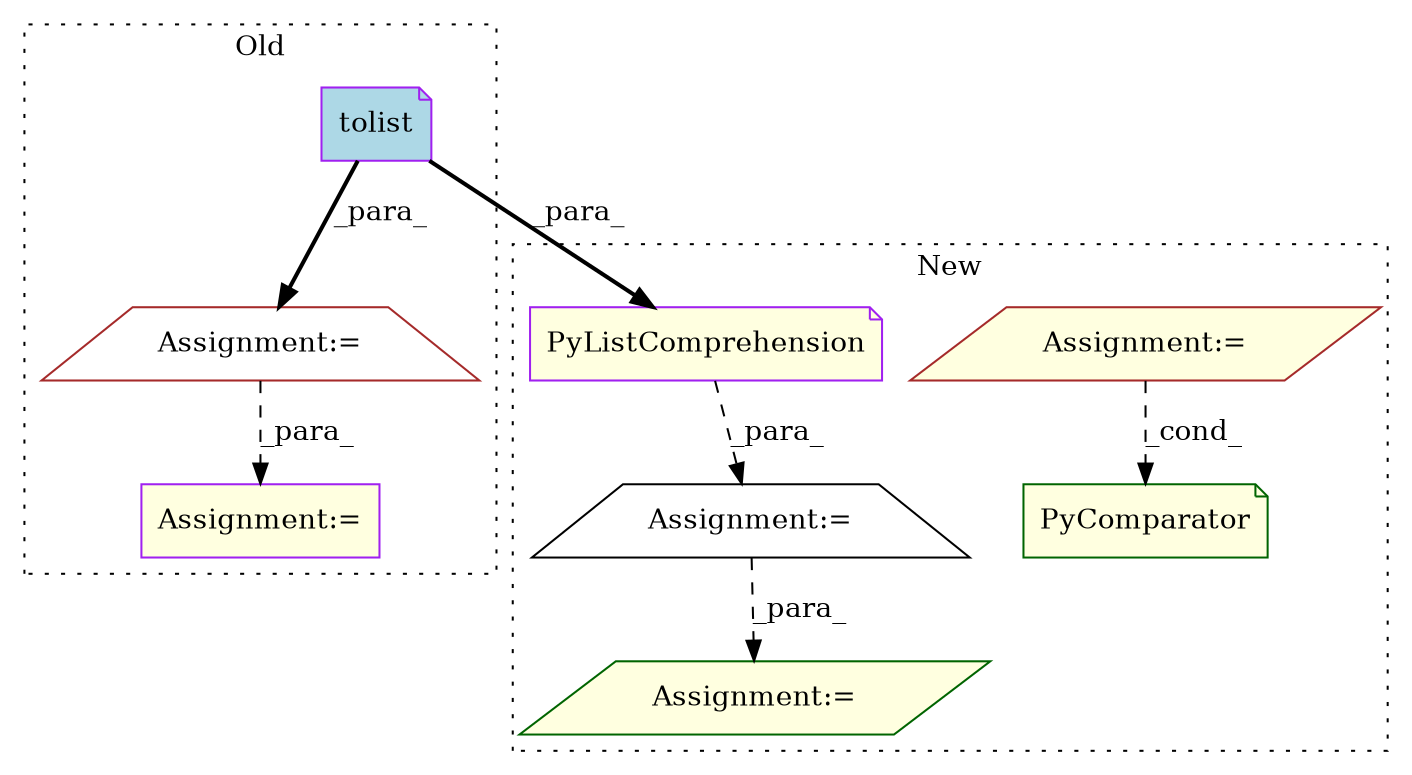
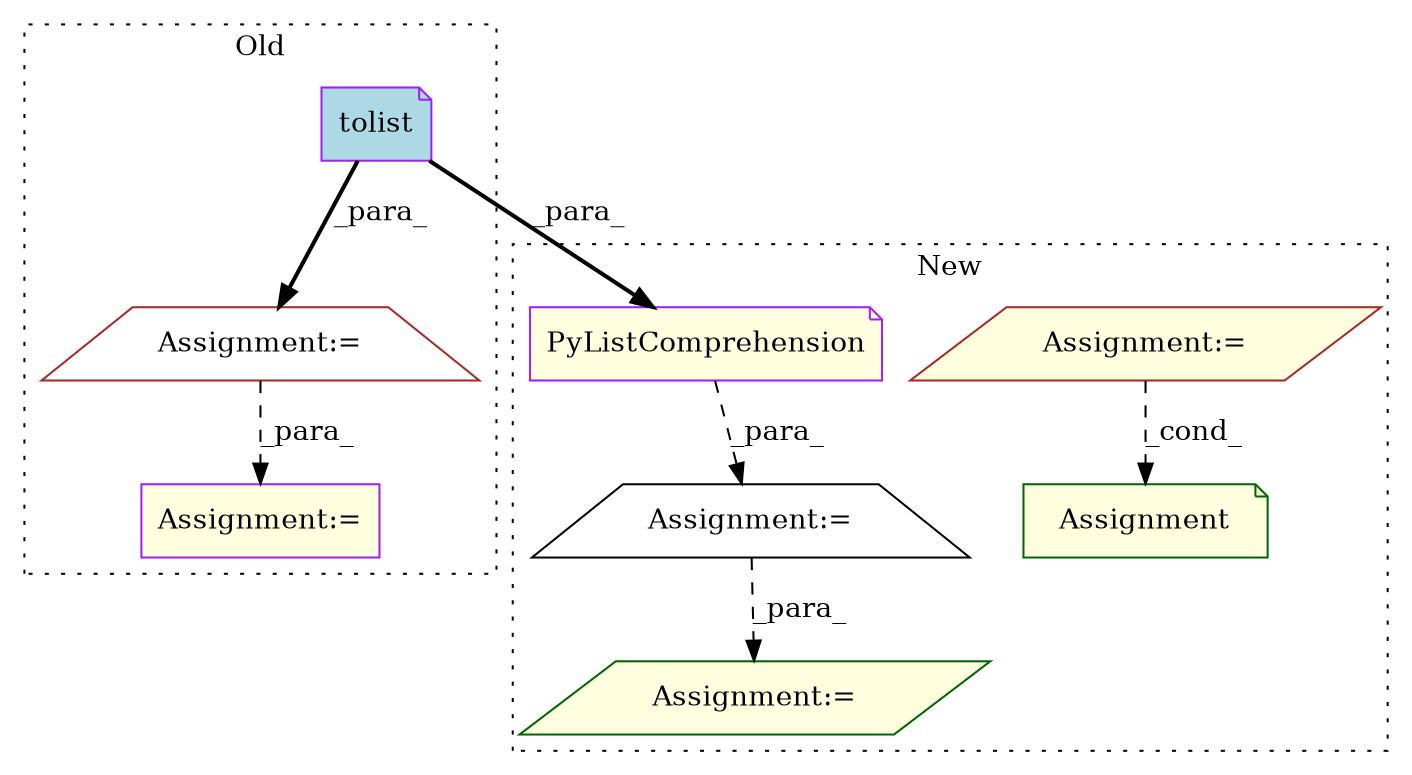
node "PyComparator": label "PyComparator" -> "Assignment"
